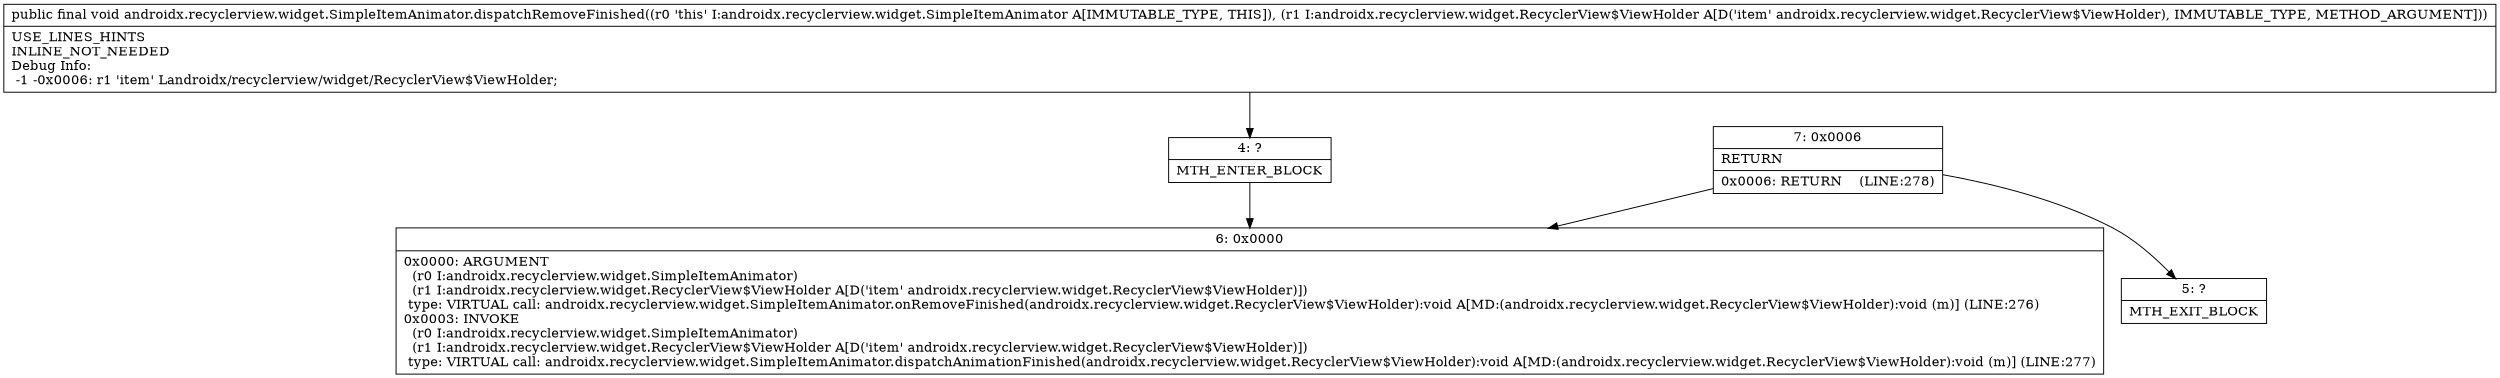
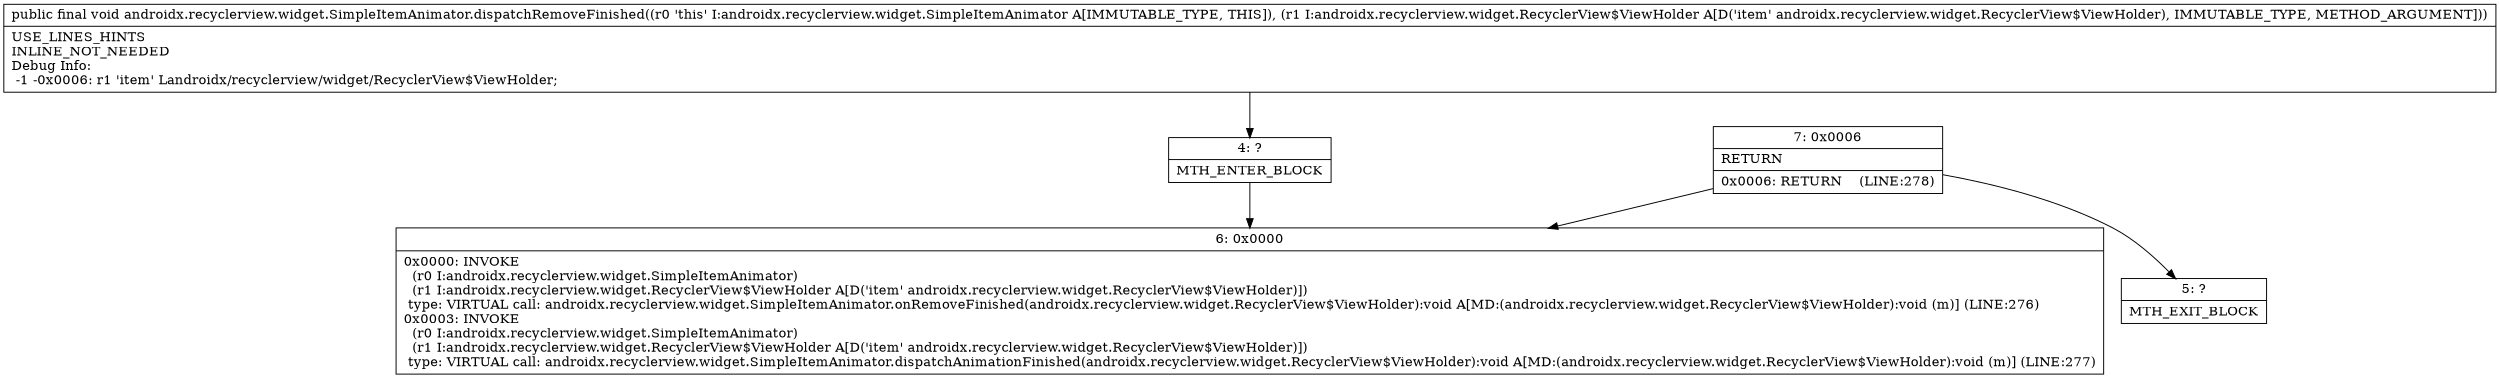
node "6: 0x0000": text "0x0000: ARGUMENT" -> "0x0000: INVOKE"
